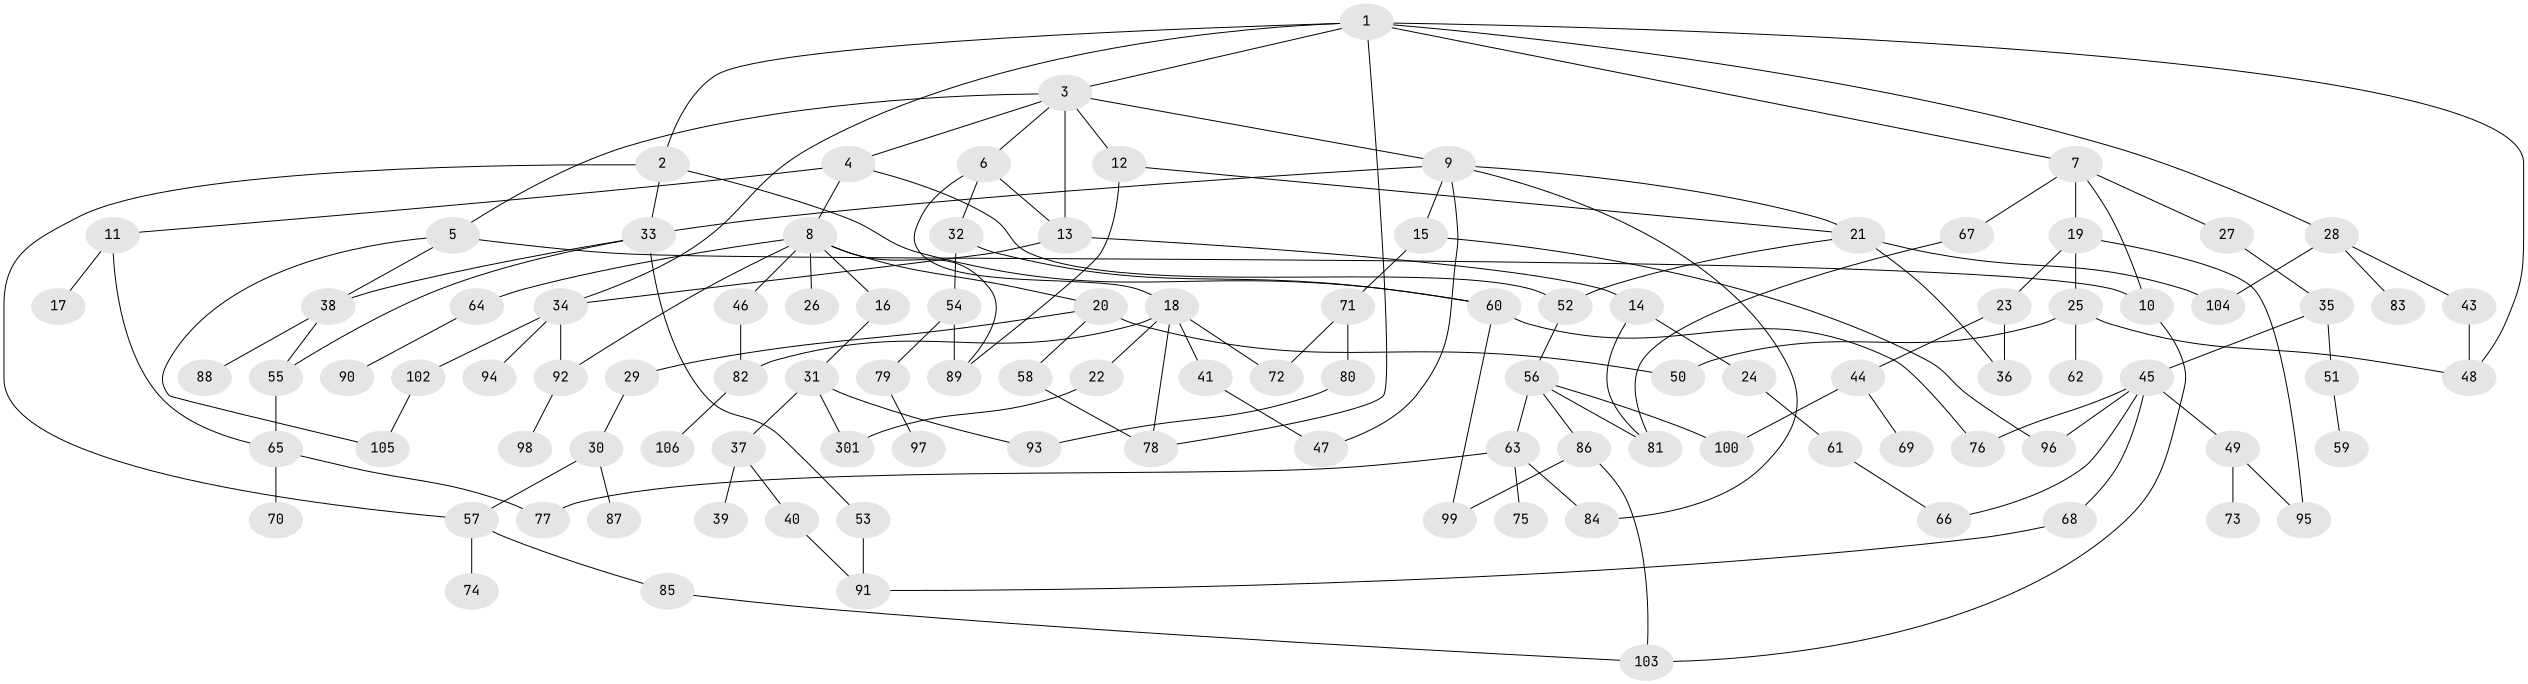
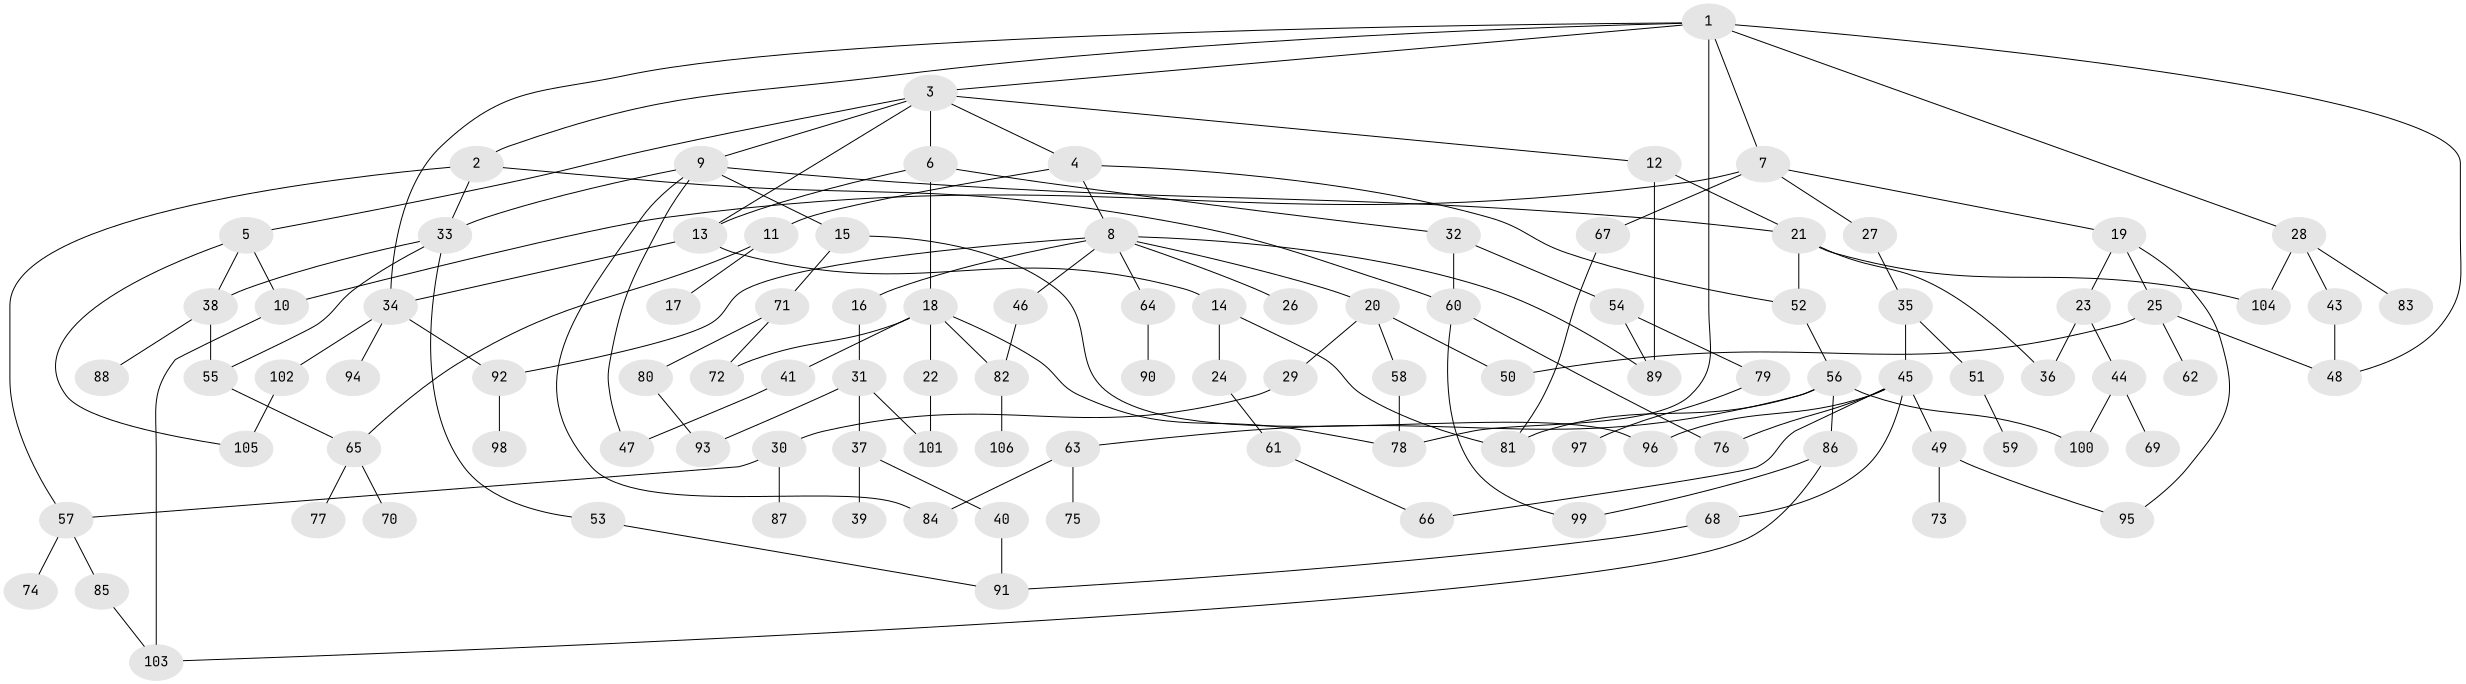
node "301": label "301" -> "101"
edge "63" -- "77": removed
